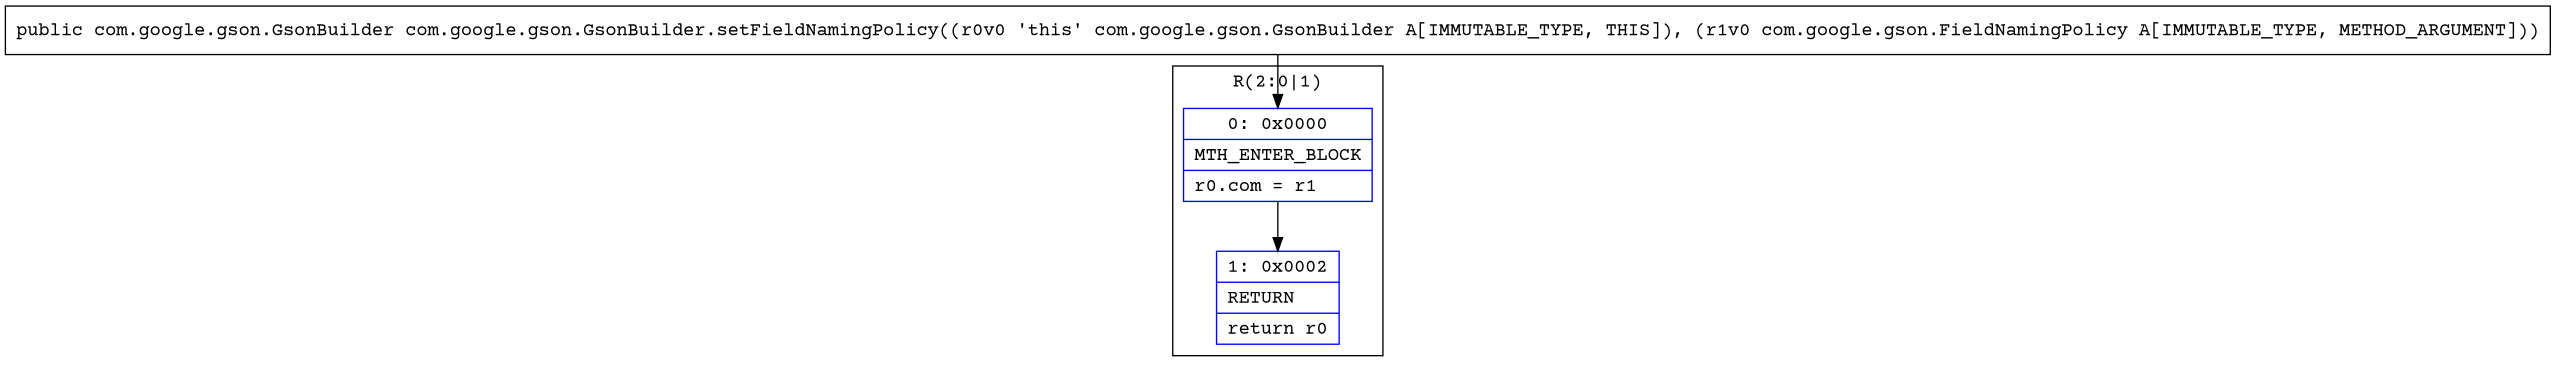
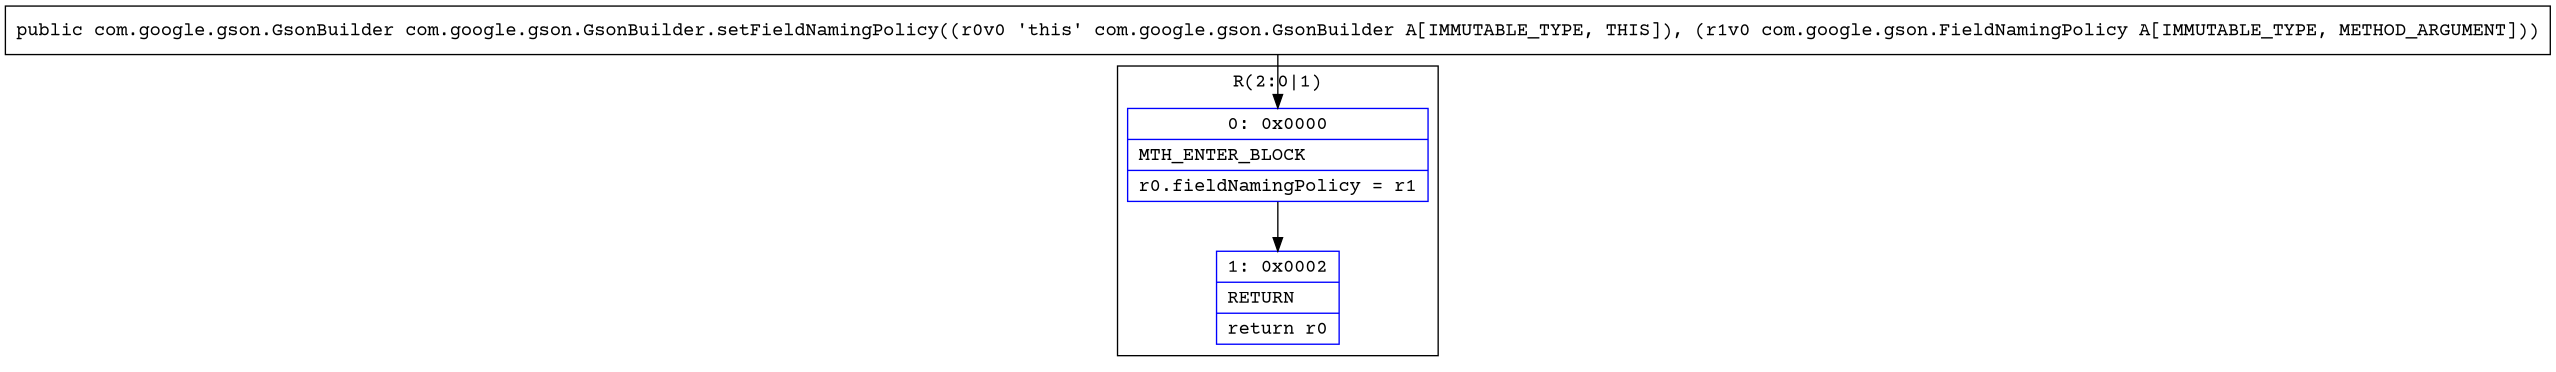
node "0: 0x0000": text "r0.com = r1" -> "r0.fieldNamingPolicy = r1"
